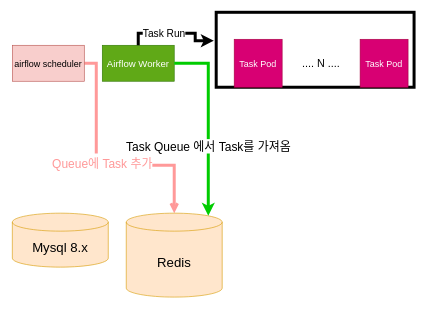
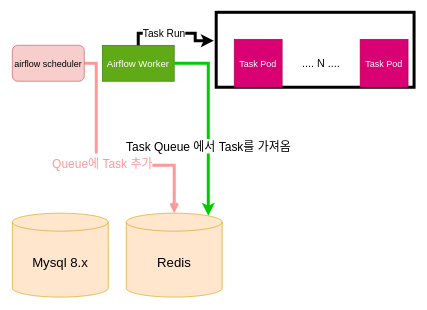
node "airflow scheduler": shape rectangle -> rounded rectangle
node "Mysql 8.x": size 96x54 -> 96x84
